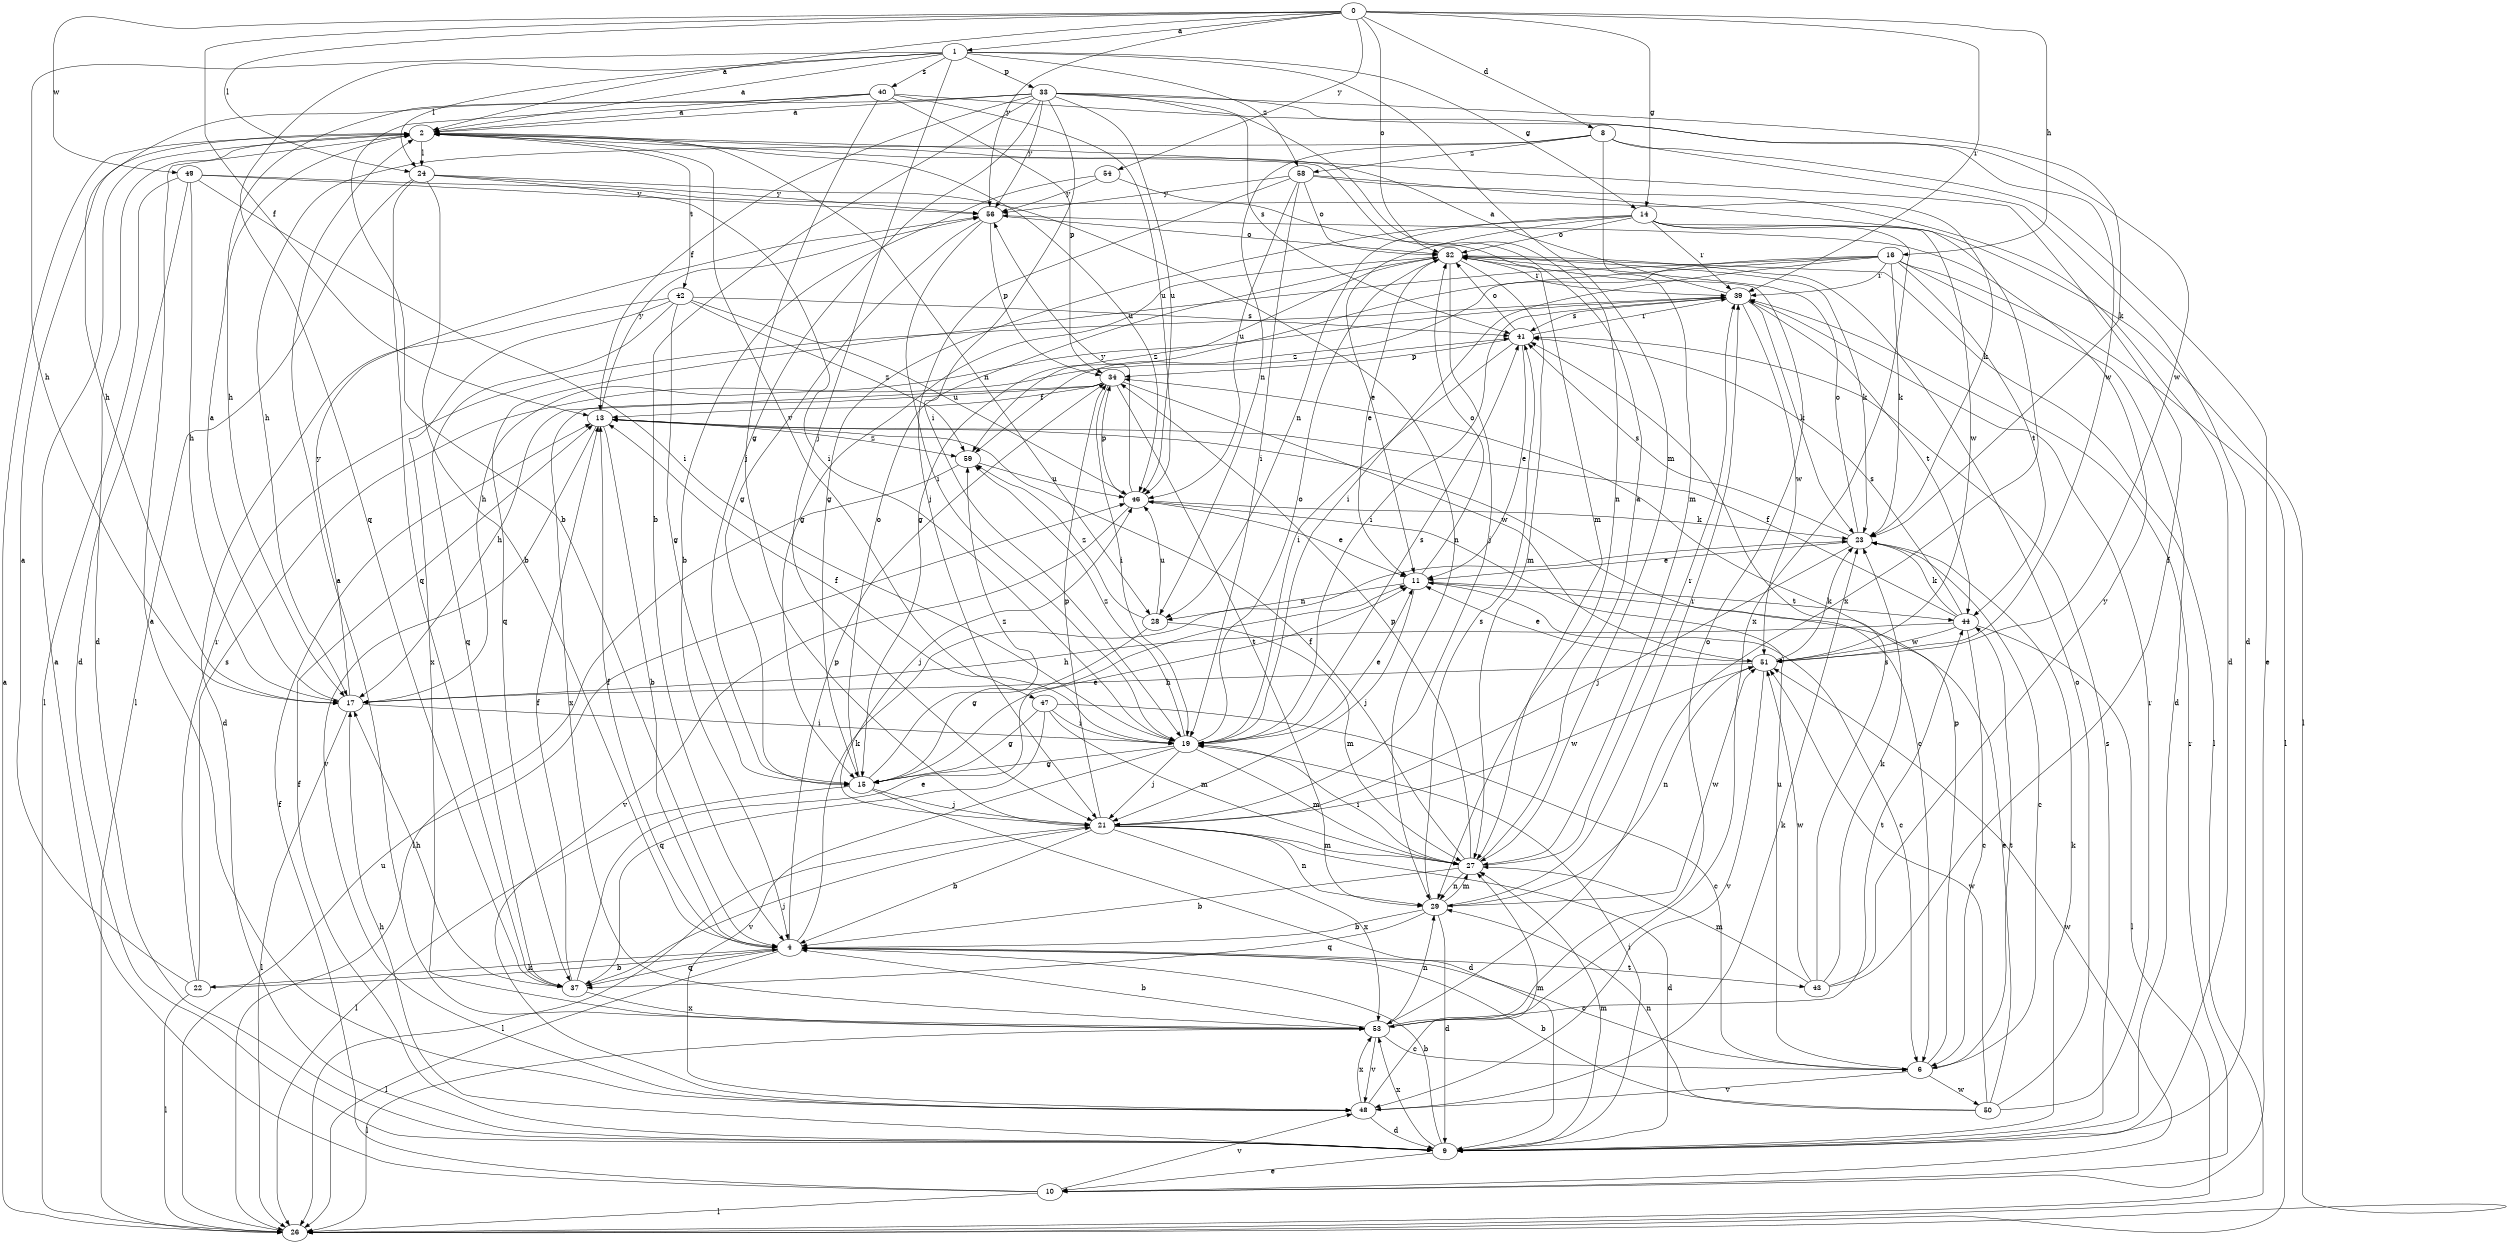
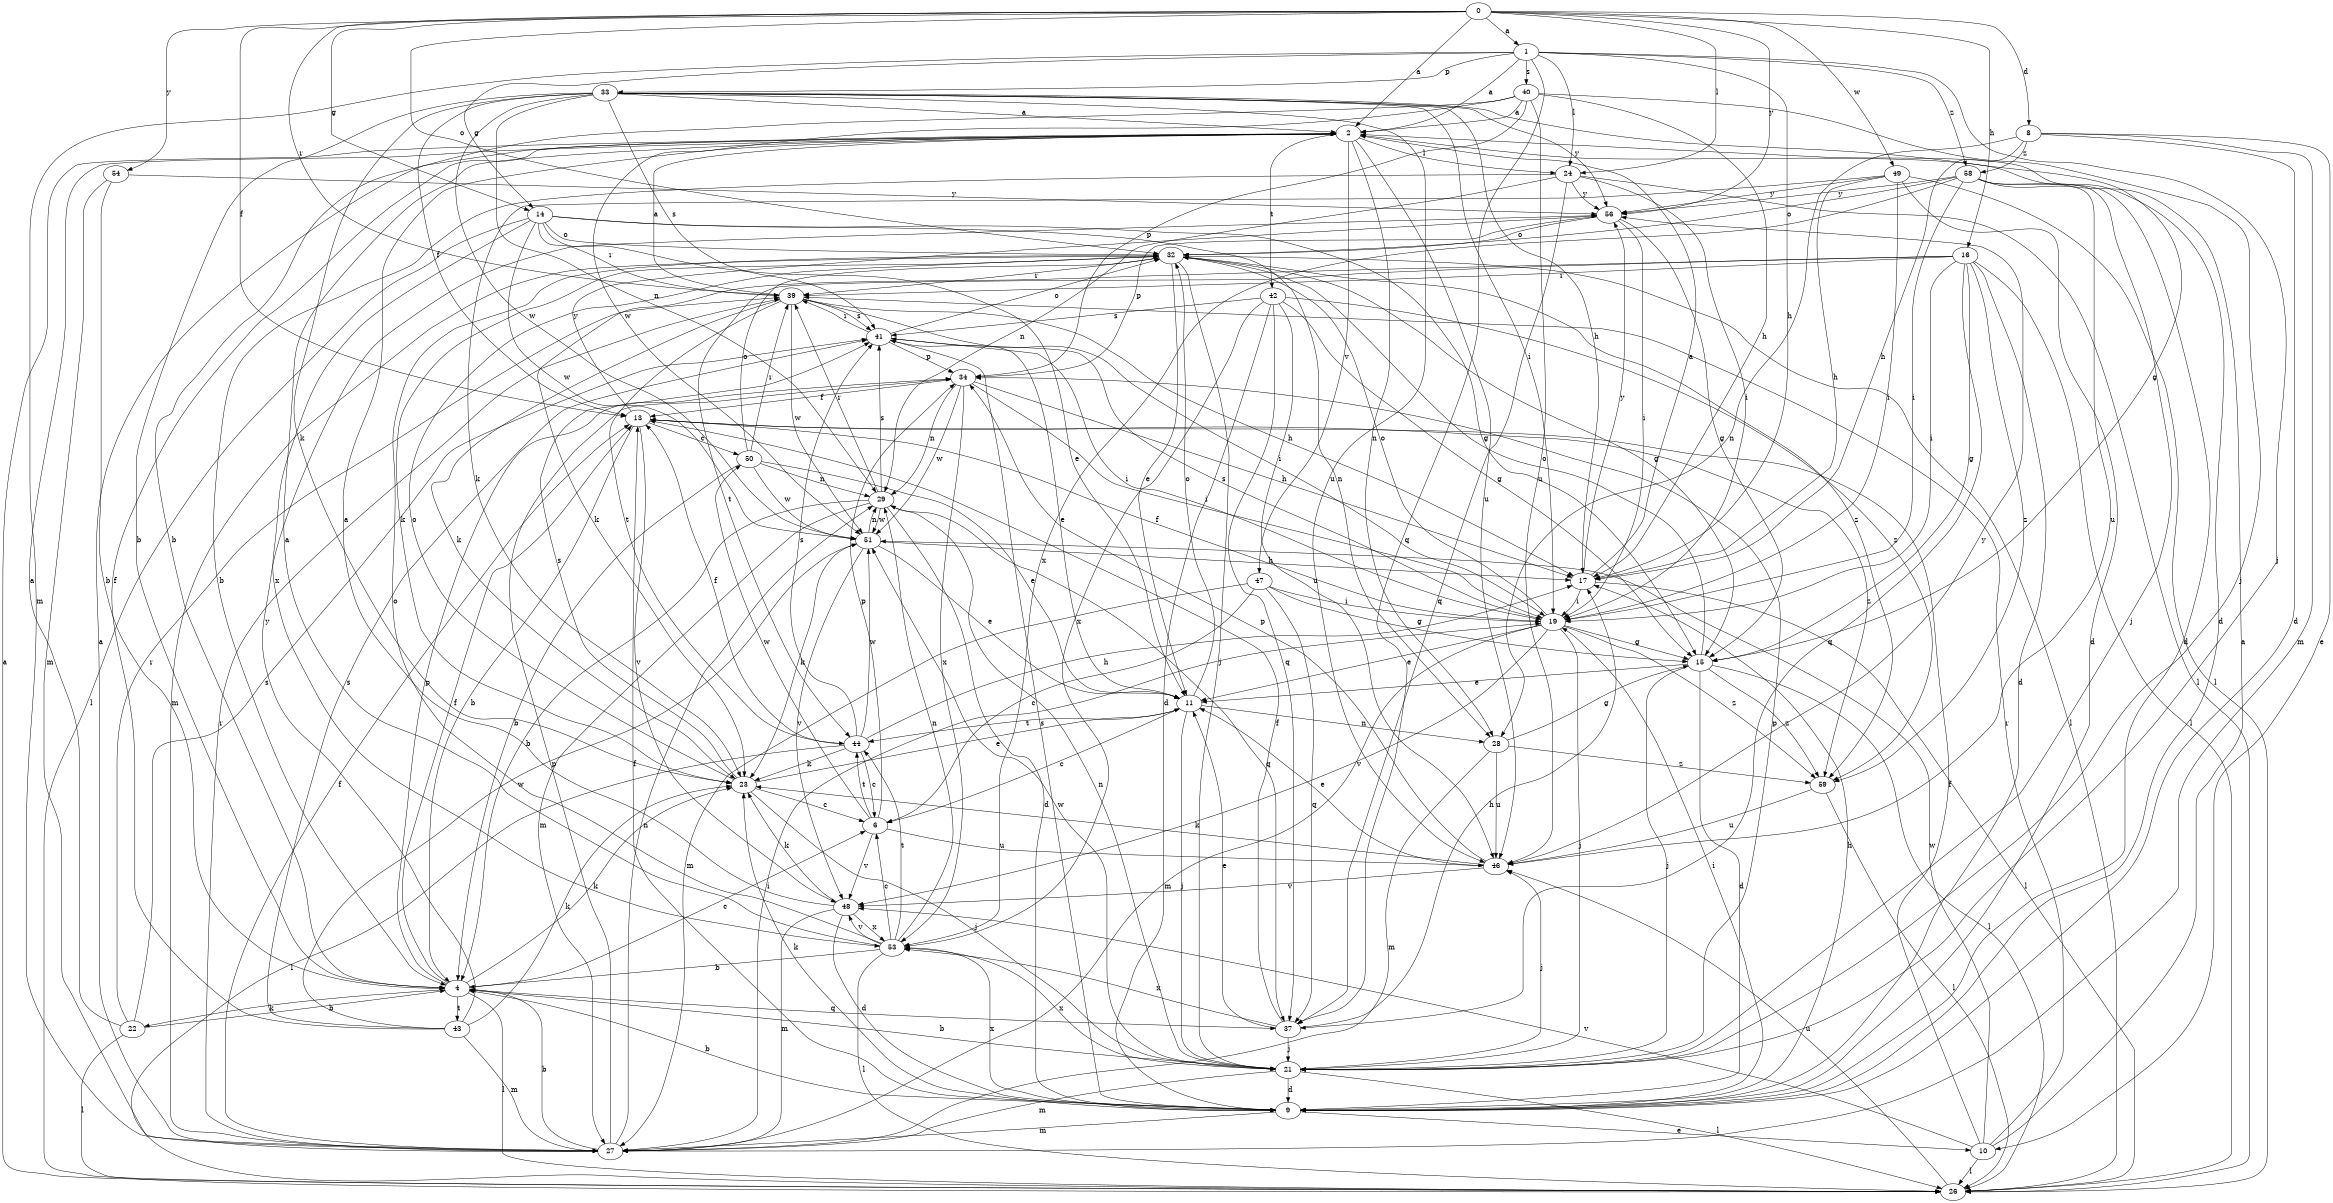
edge "13" -> "6": now "13" -> "50"
edge "34" -> "29": label "t" -> "n"
